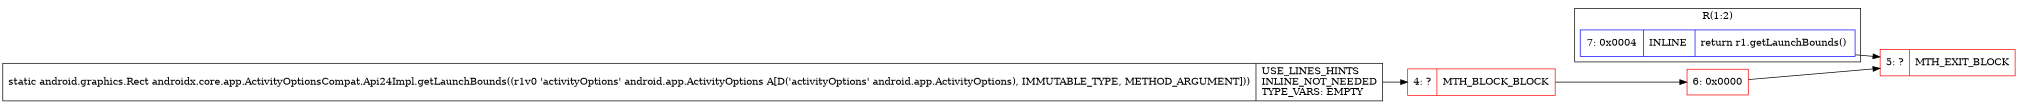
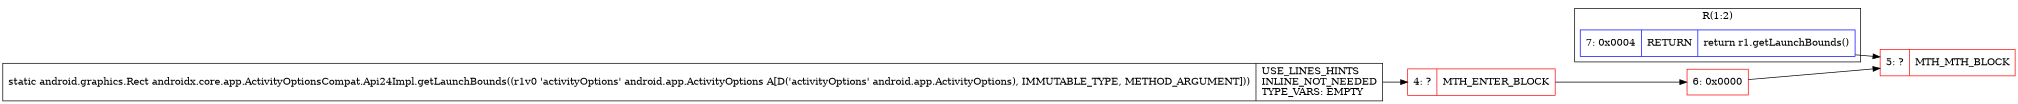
node "7: 0x0004": text "INLINE" -> "RETURN"
node "5: ?": text "MTH_EXIT_BLOCK" -> "MTH_MTH_BLOCK"
node "4: ?": text "MTH_BLOCK_BLOCK" -> "MTH_ENTER_BLOCK"
